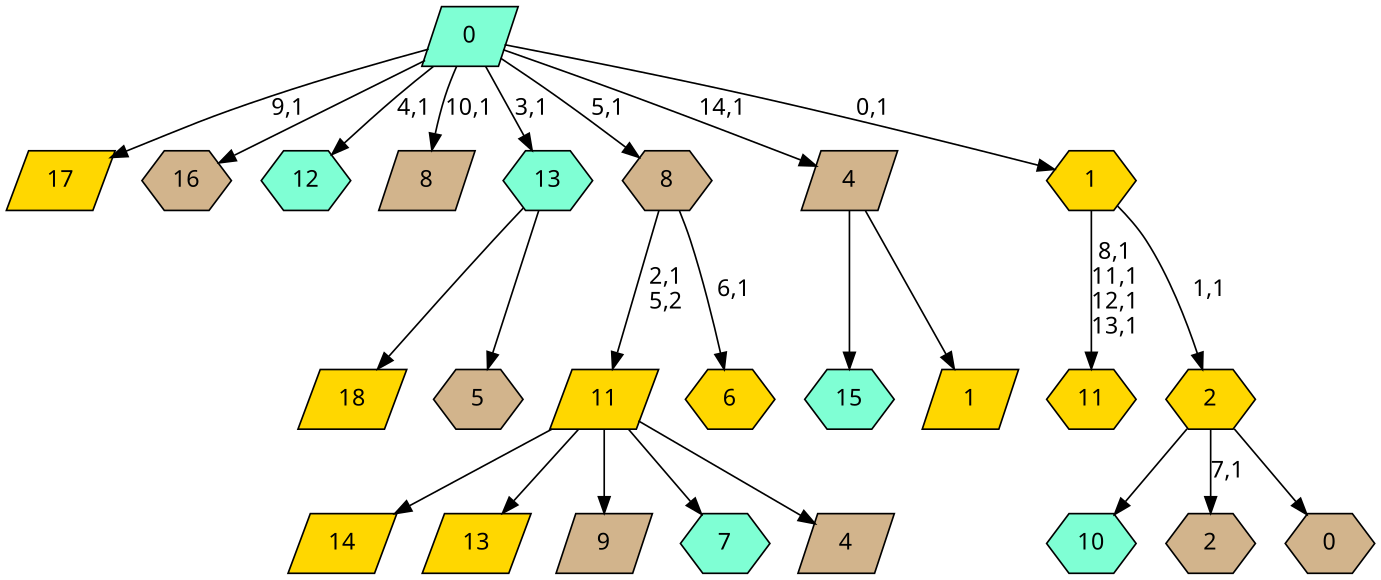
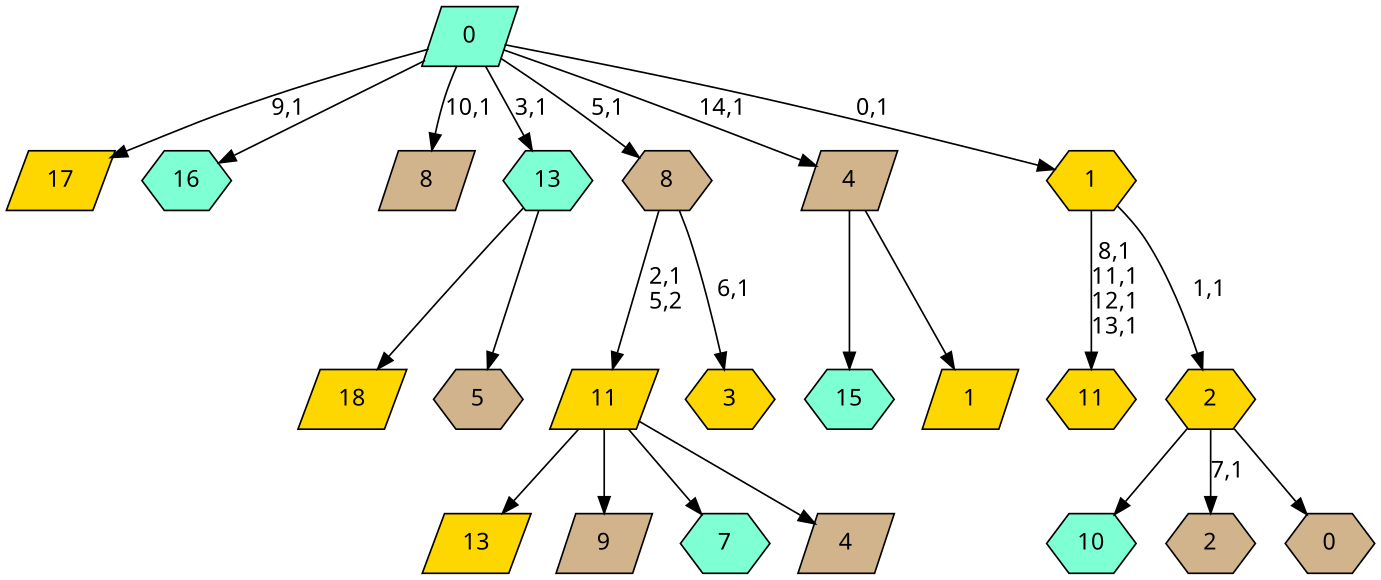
node "16": fillcolor tan -> aquamarine
node "12": removed
node "6": label "6" -> "3"
node "14": removed
